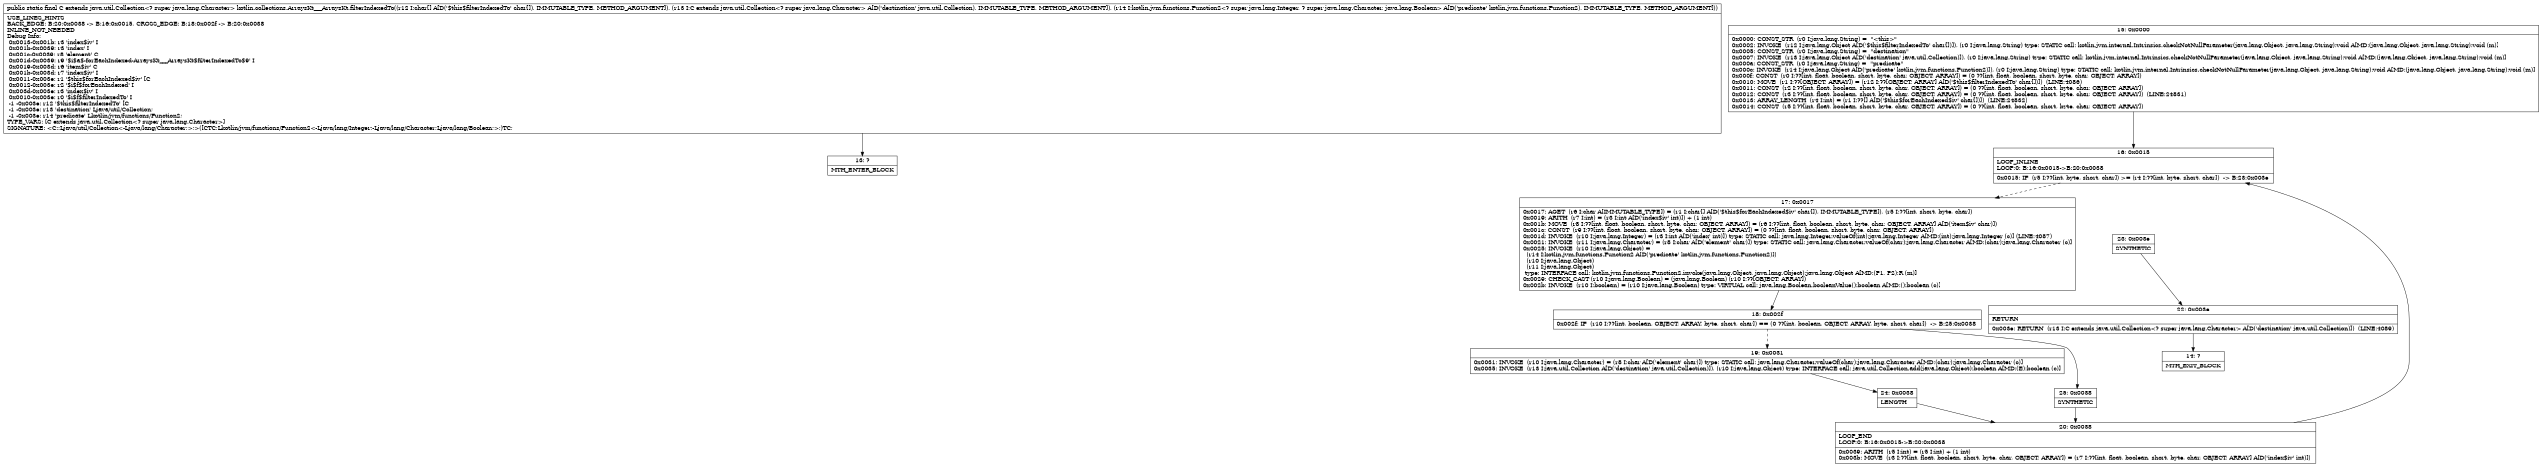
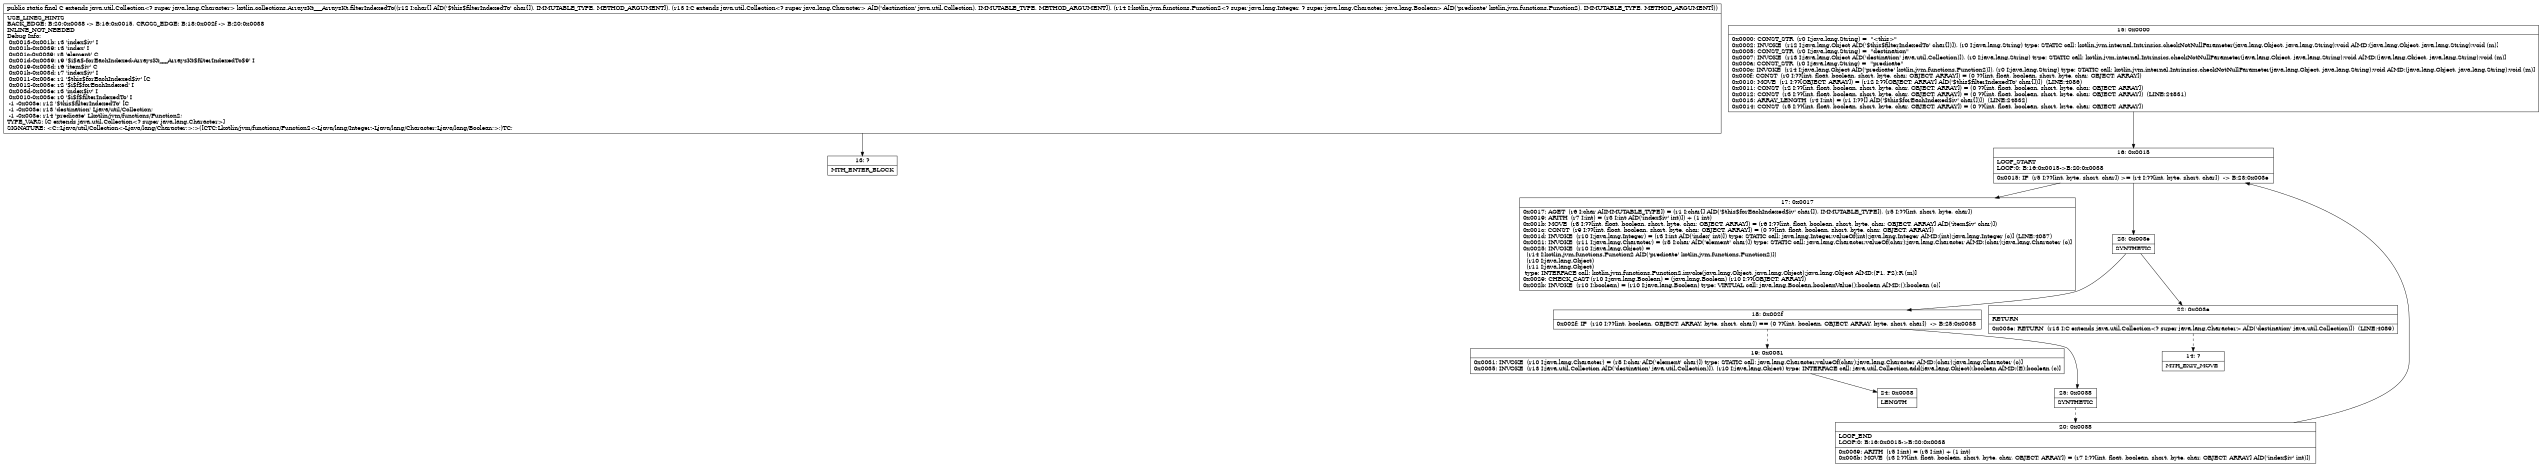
node "16: 0x0015": text "LOOP_INLINE" -> "LOOP_START"
edge "16: 0x0015" -> "17: 0x0017": style dashed -> solid
edge "16: 0x0015" -> "23: 0x003e": added
edge "17: 0x0017" -> "18: 0x002f": now "23: 0x003e" -> "18: 0x002f"
edge "22: 0x003e" -> "14: ?": style solid -> dashed
node "14: ?": text "MTH_EXIT_BLOCK" -> "MTH_EXIT_MOVE"
edge "24: 0x0038" -> "20: 0x0038": removed
edge "25: 0x0038" -> "20: 0x0038": style solid -> dashed
